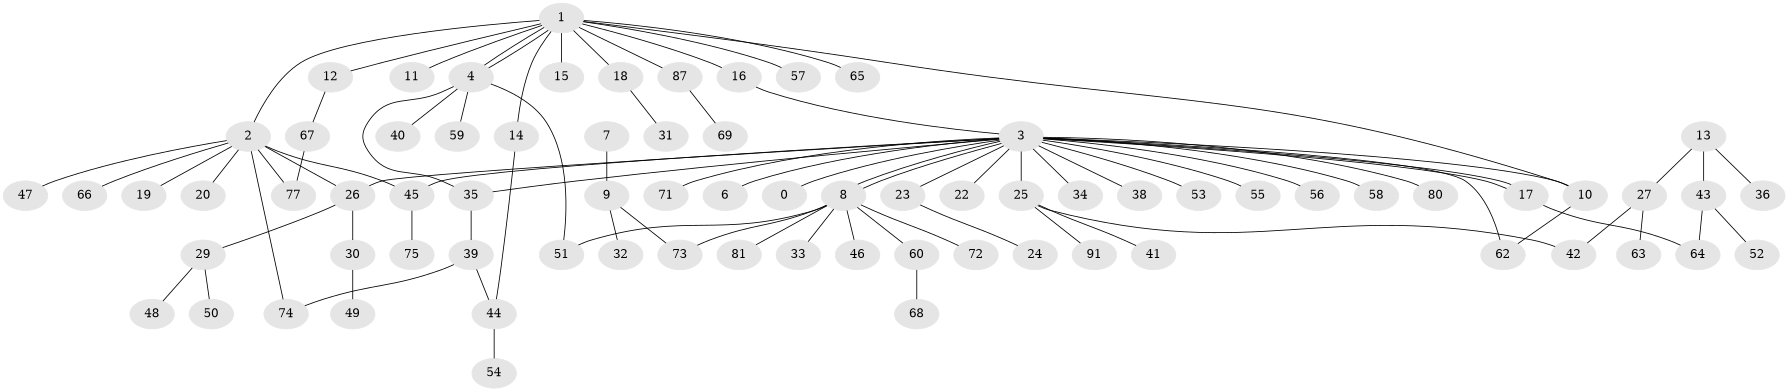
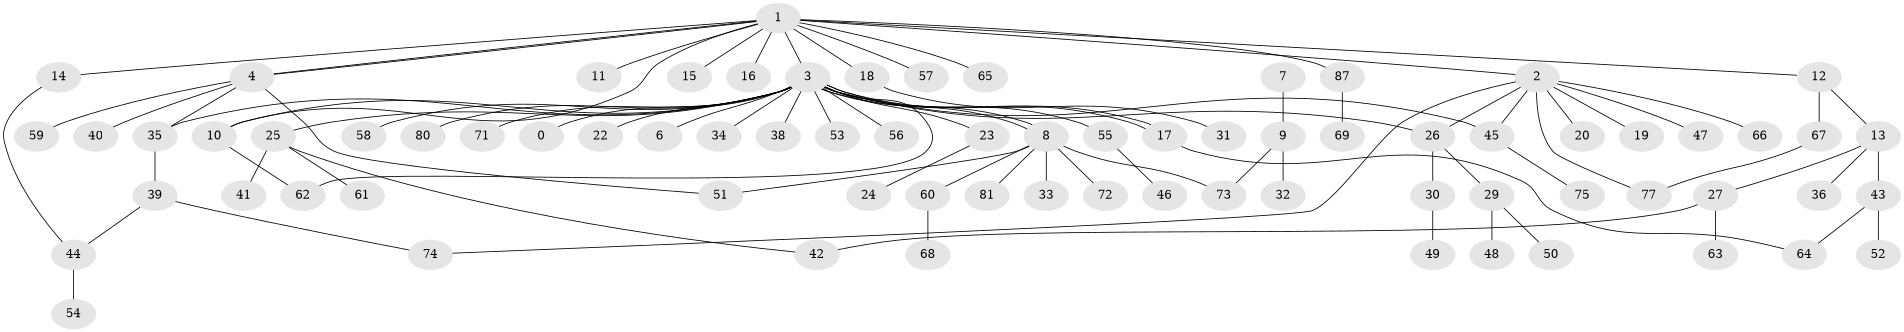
edge "12" -- "13": added
edge "16" -- "3": now "1" -- "3"
edge "8" -- "46": now "55" -- "46"
node "91": label "91" -> "61"
